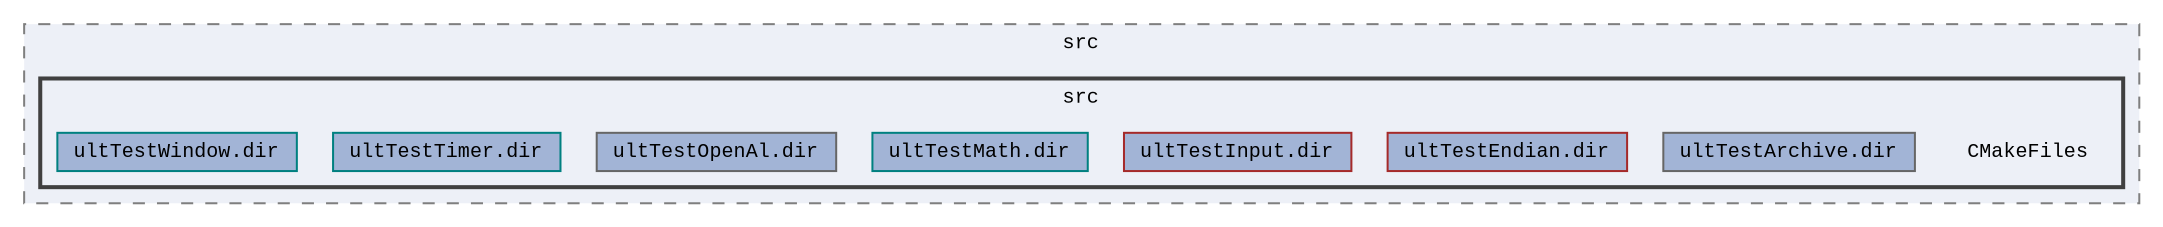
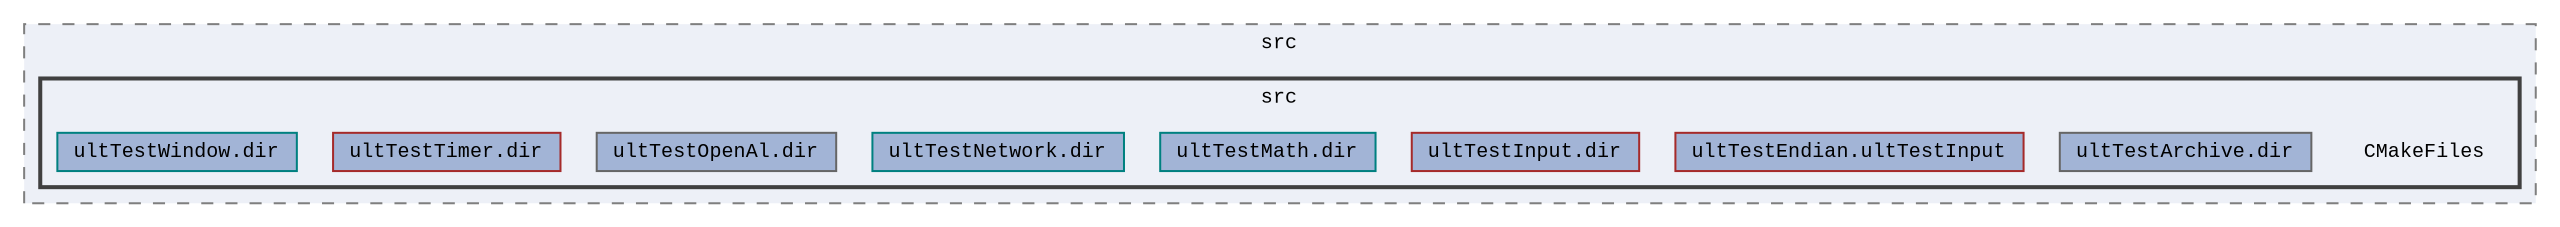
node "ultTestTimer.dir": color teal -> brown
node "ultTestNetwork.dir": added
node "ultTestEndian.dir": label "ultTestEndian.dir" -> "ultTestEndian.ultTestInput"
